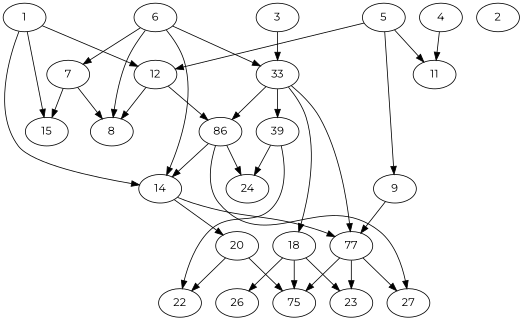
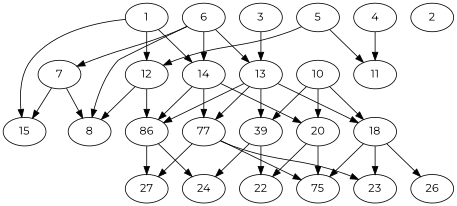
node "33": label "33" -> "13"
node "10": added
edge "86" -> "14": reversed
node "9": removed
